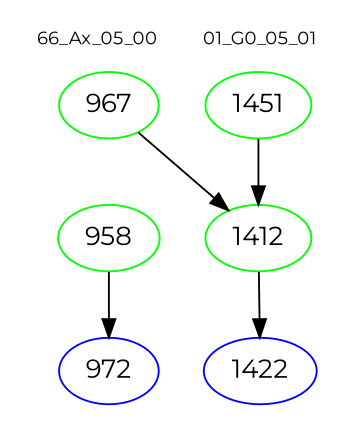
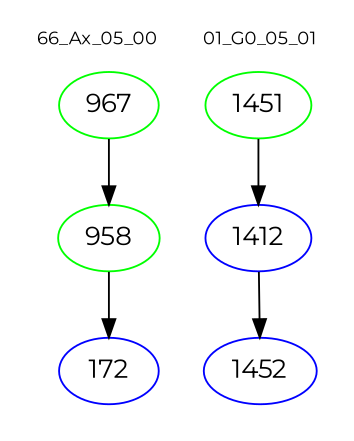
edge "967" -> "1412": now "967" -> "958"
node "1412": color green -> blue
node "972": label "972" -> "172"
node "1422": label "1422" -> "1452"
